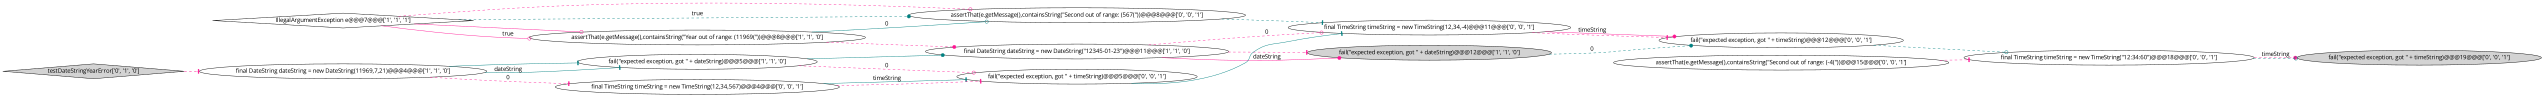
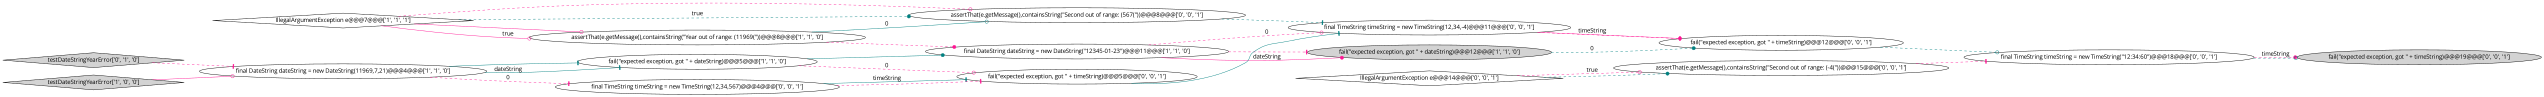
node "IllegalArgumentException e@@@14@@@['0', '0', '1']": added
node "testDateStringYearError['1', '0', '0']": added
